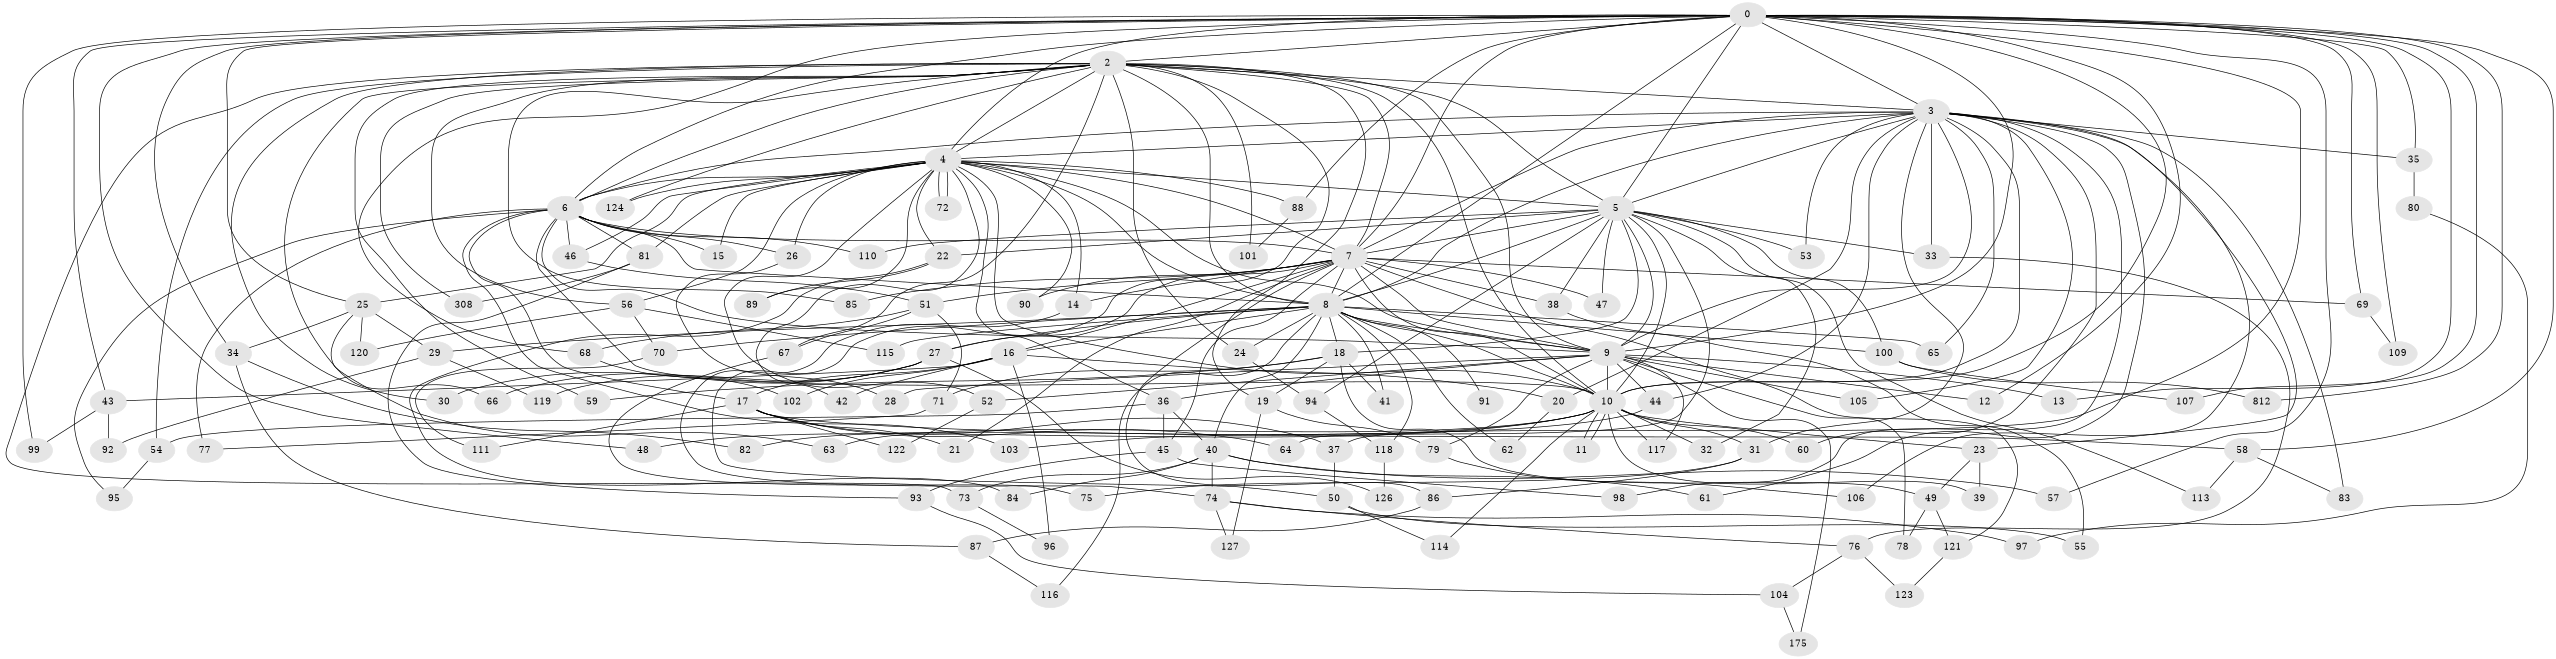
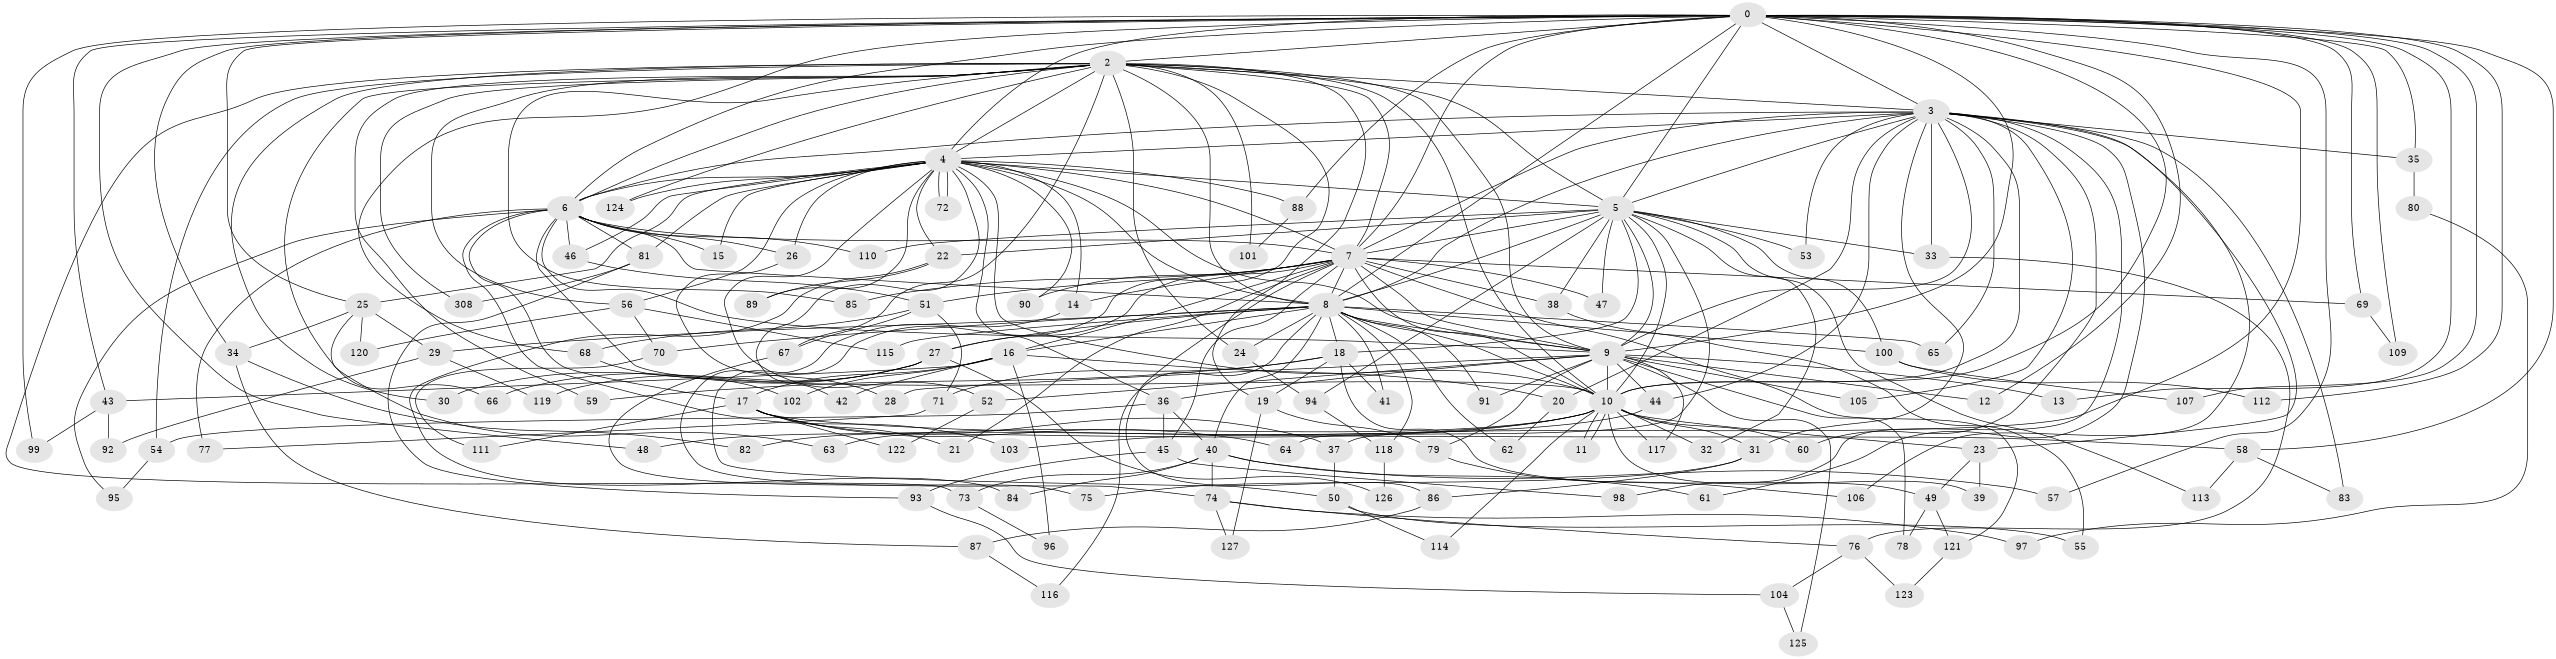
edge "9" -- "91": added
node "812": label "812" -> "112"
node "175": label "175" -> "125"
